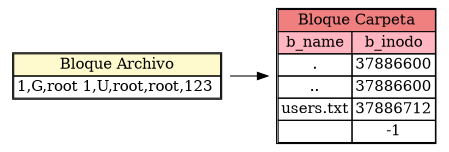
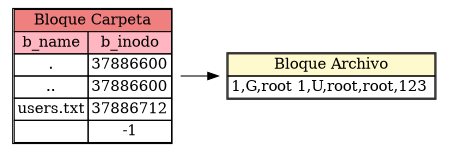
edge "Bloque Archivo" -> "Bloque Carpeta": reversed
